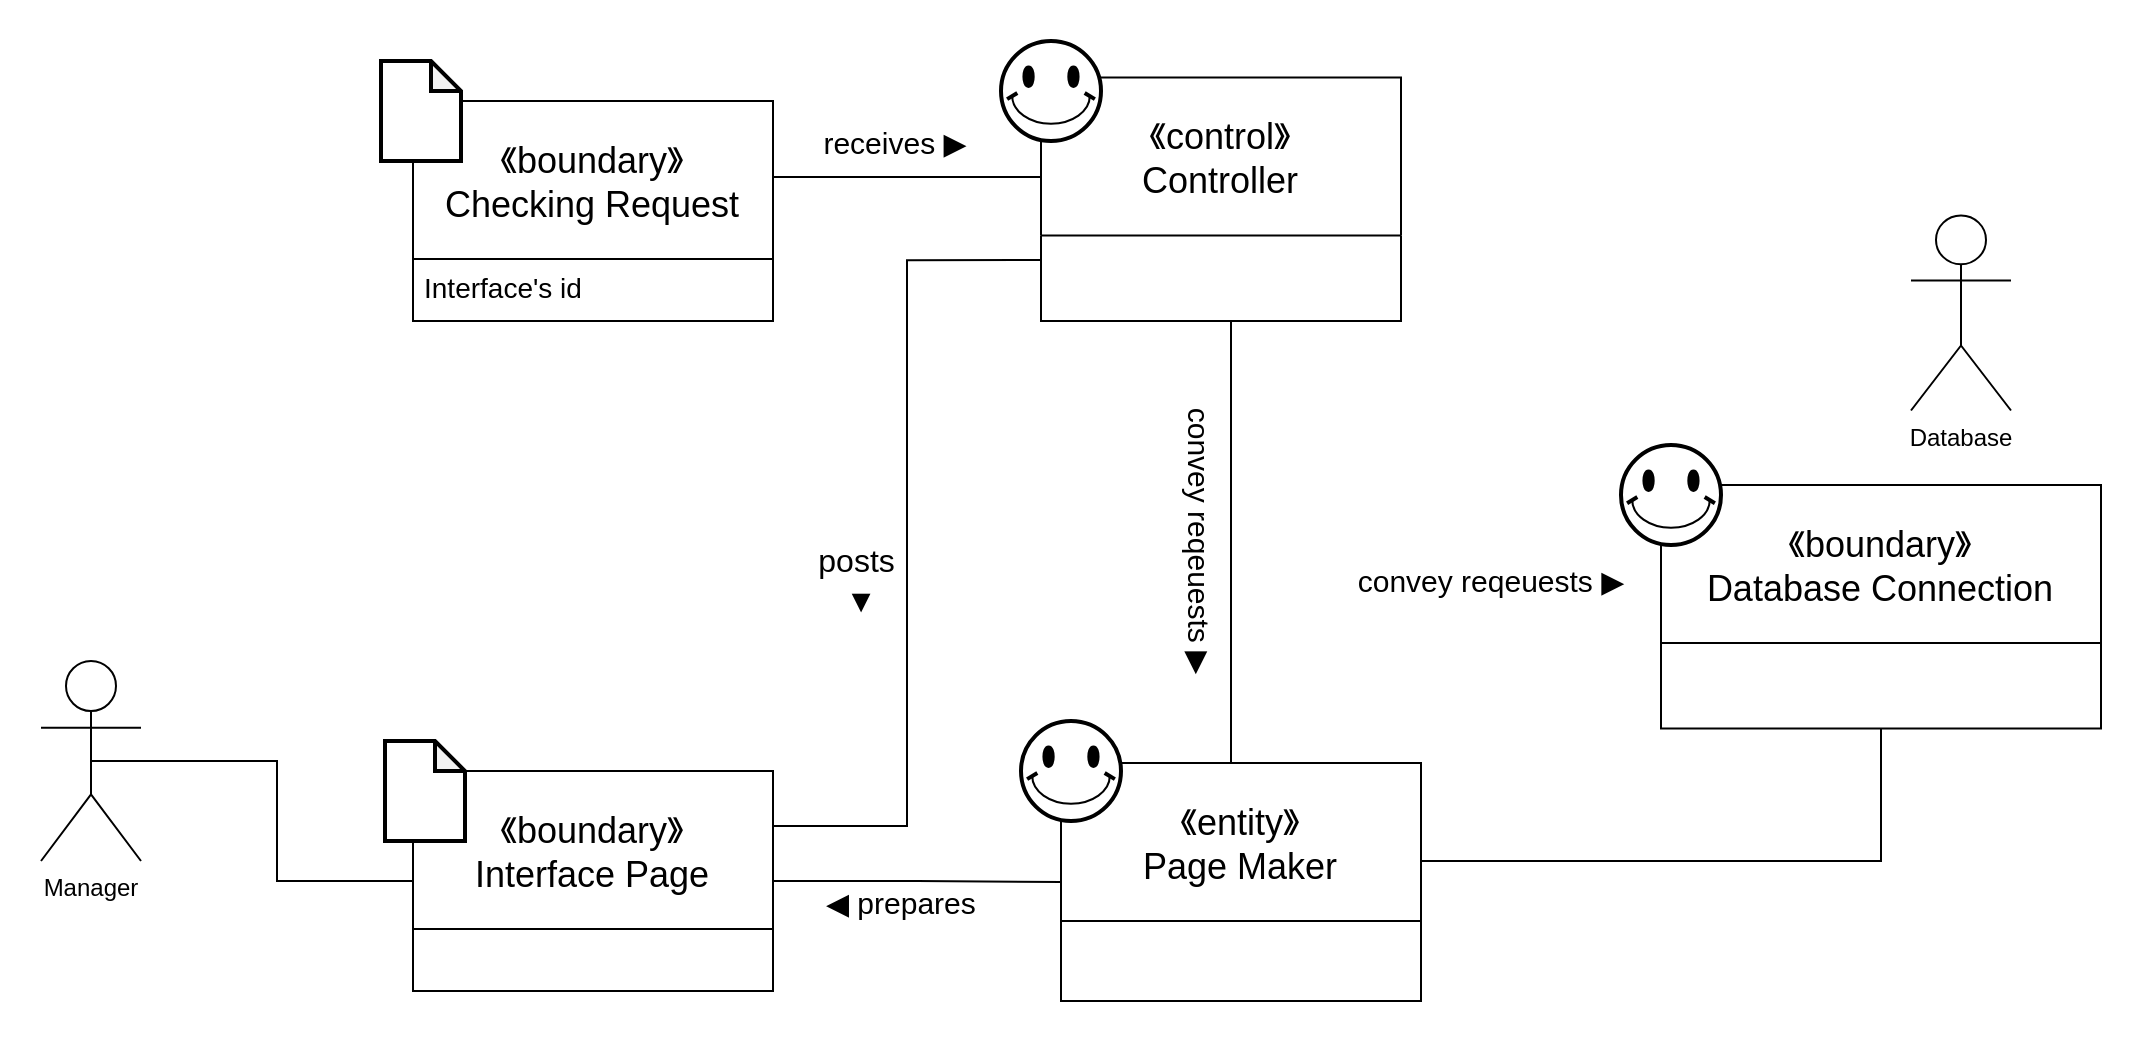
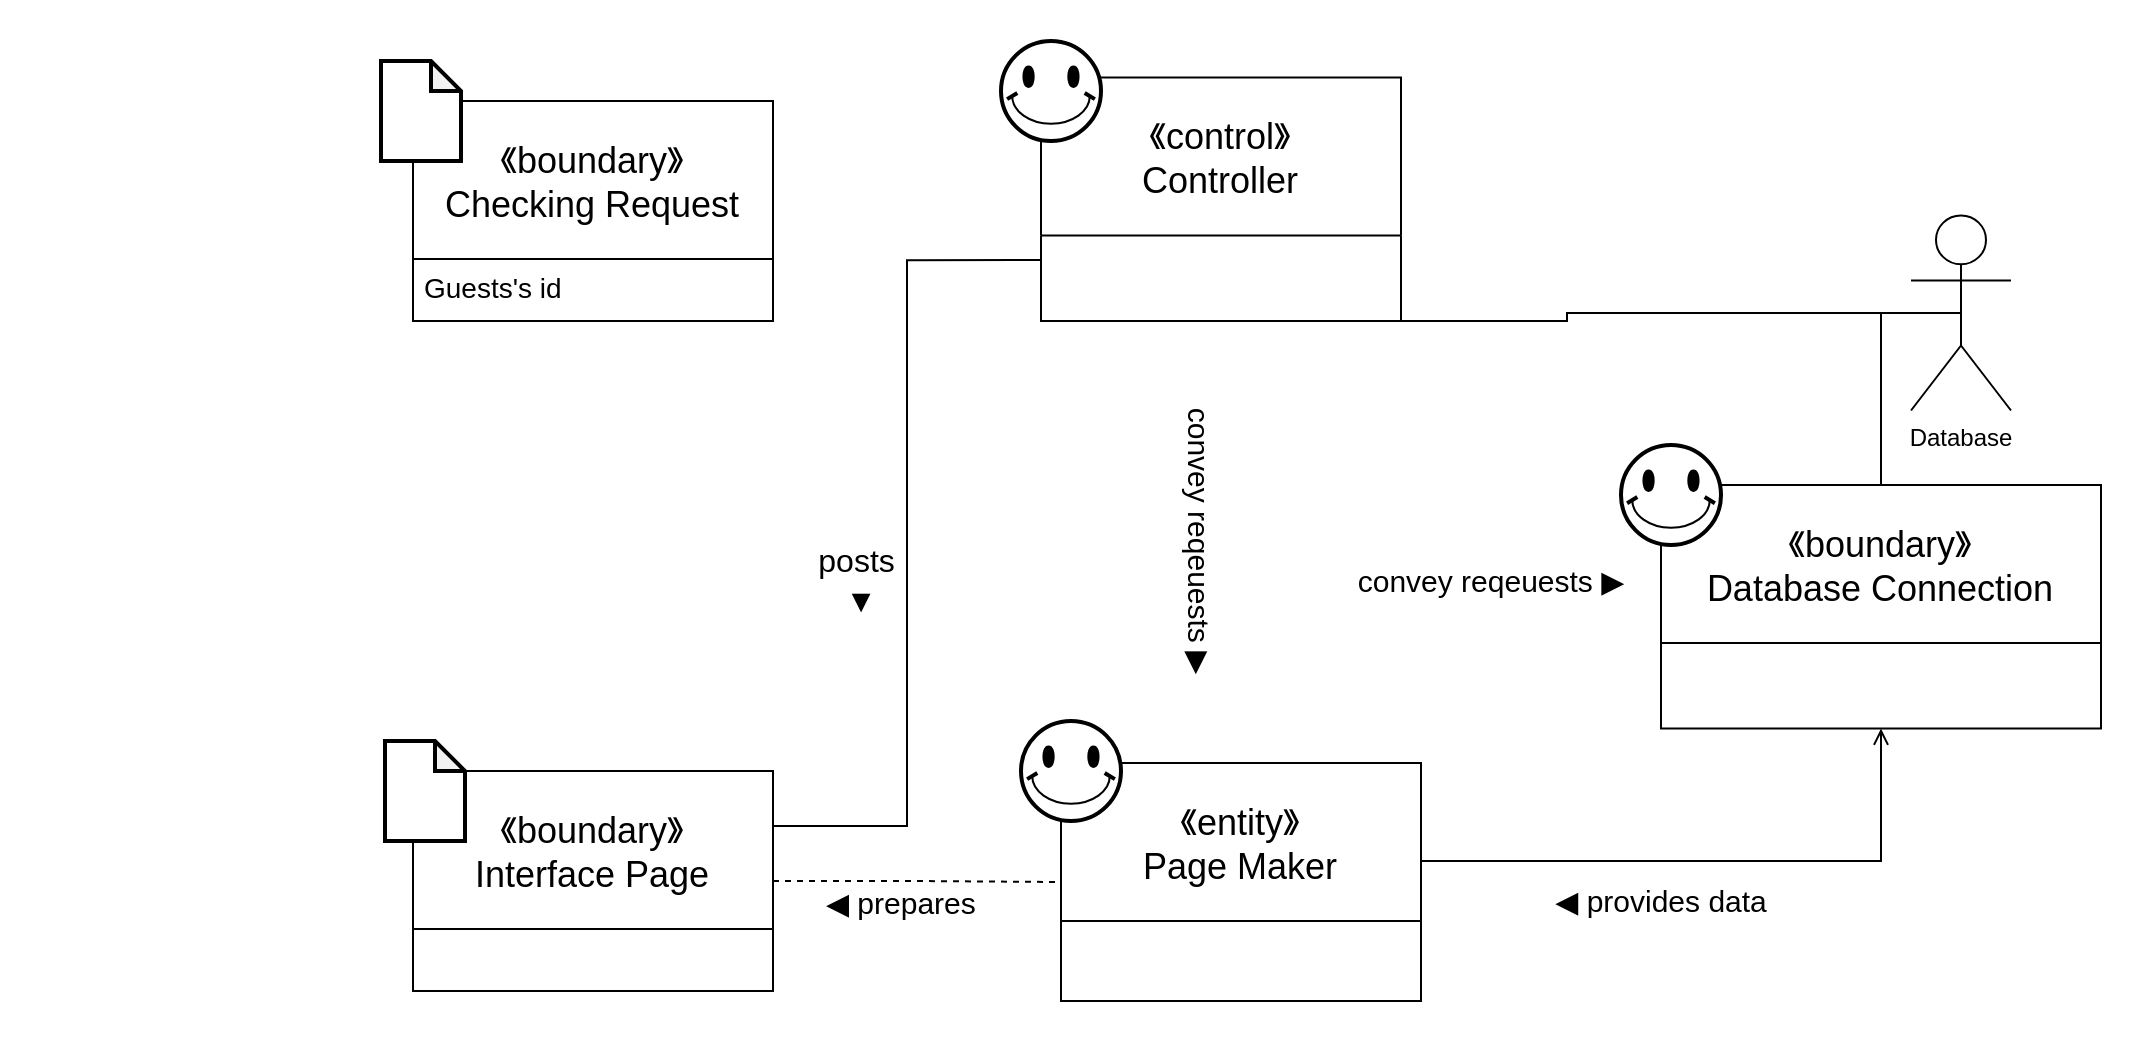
edge "《control》 Controller" -- "《boundary》 Checking Request": removed, label "receives ▶"
node "Interface's id": label "Interface's id" -> "Guests's id"
edge "Database" -- "《boundary》 Database Connection": added
edge "《control》 Controller" -- "《entity》 Page Maker": now "《control》 Controller" -- "Database"
edge "《boundary》 Database Connection" -- "《entity》 Page Maker": arrowhead none -> open
node "Manager": removed
edge "Manager" -- "《boundary》 Interface Page": removed
edge "《boundary》 Interface Page" -- "《entity》 Page Maker": style solid -> dashed
node "◀ provides data": added
